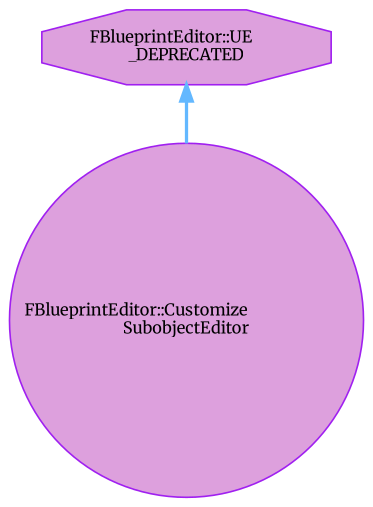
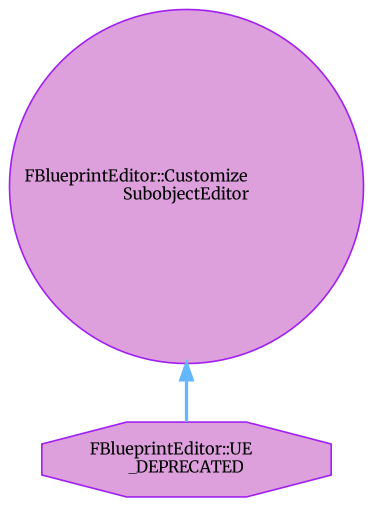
edge "FBlueprintEditor::Customize SubobjectEditor" -> "FBlueprintEditor::UE _DEPRECATED": reversed
